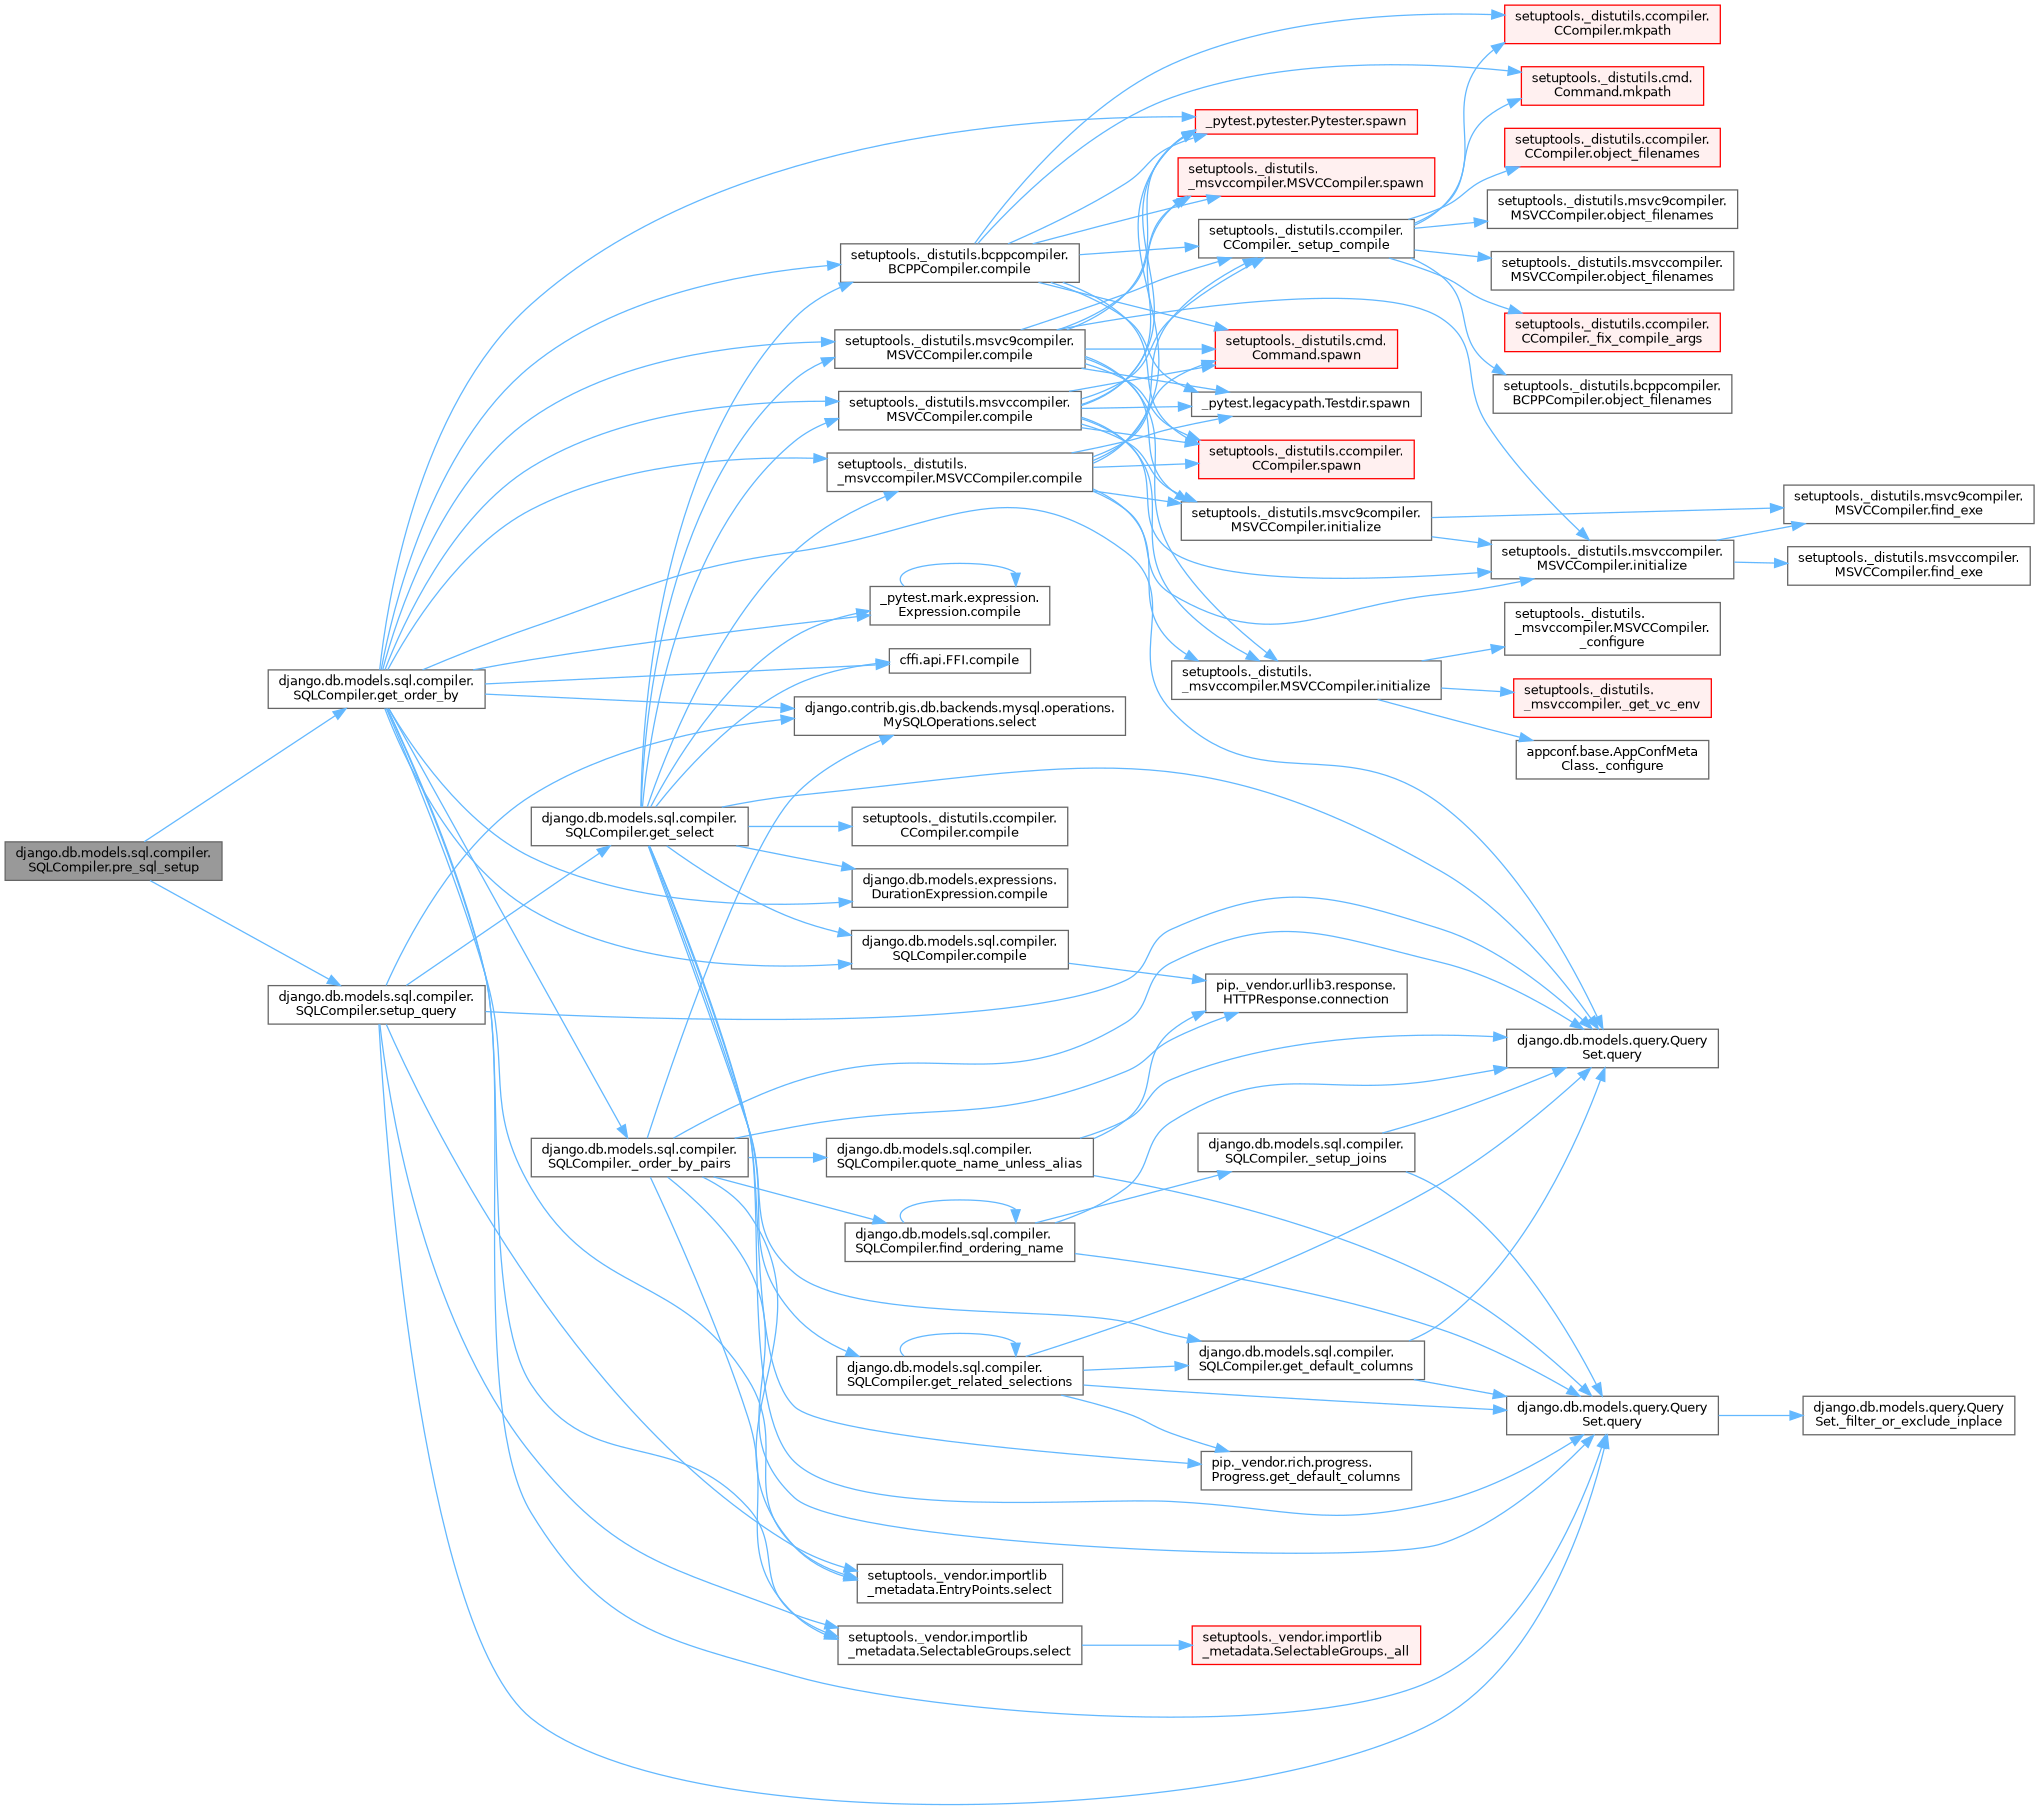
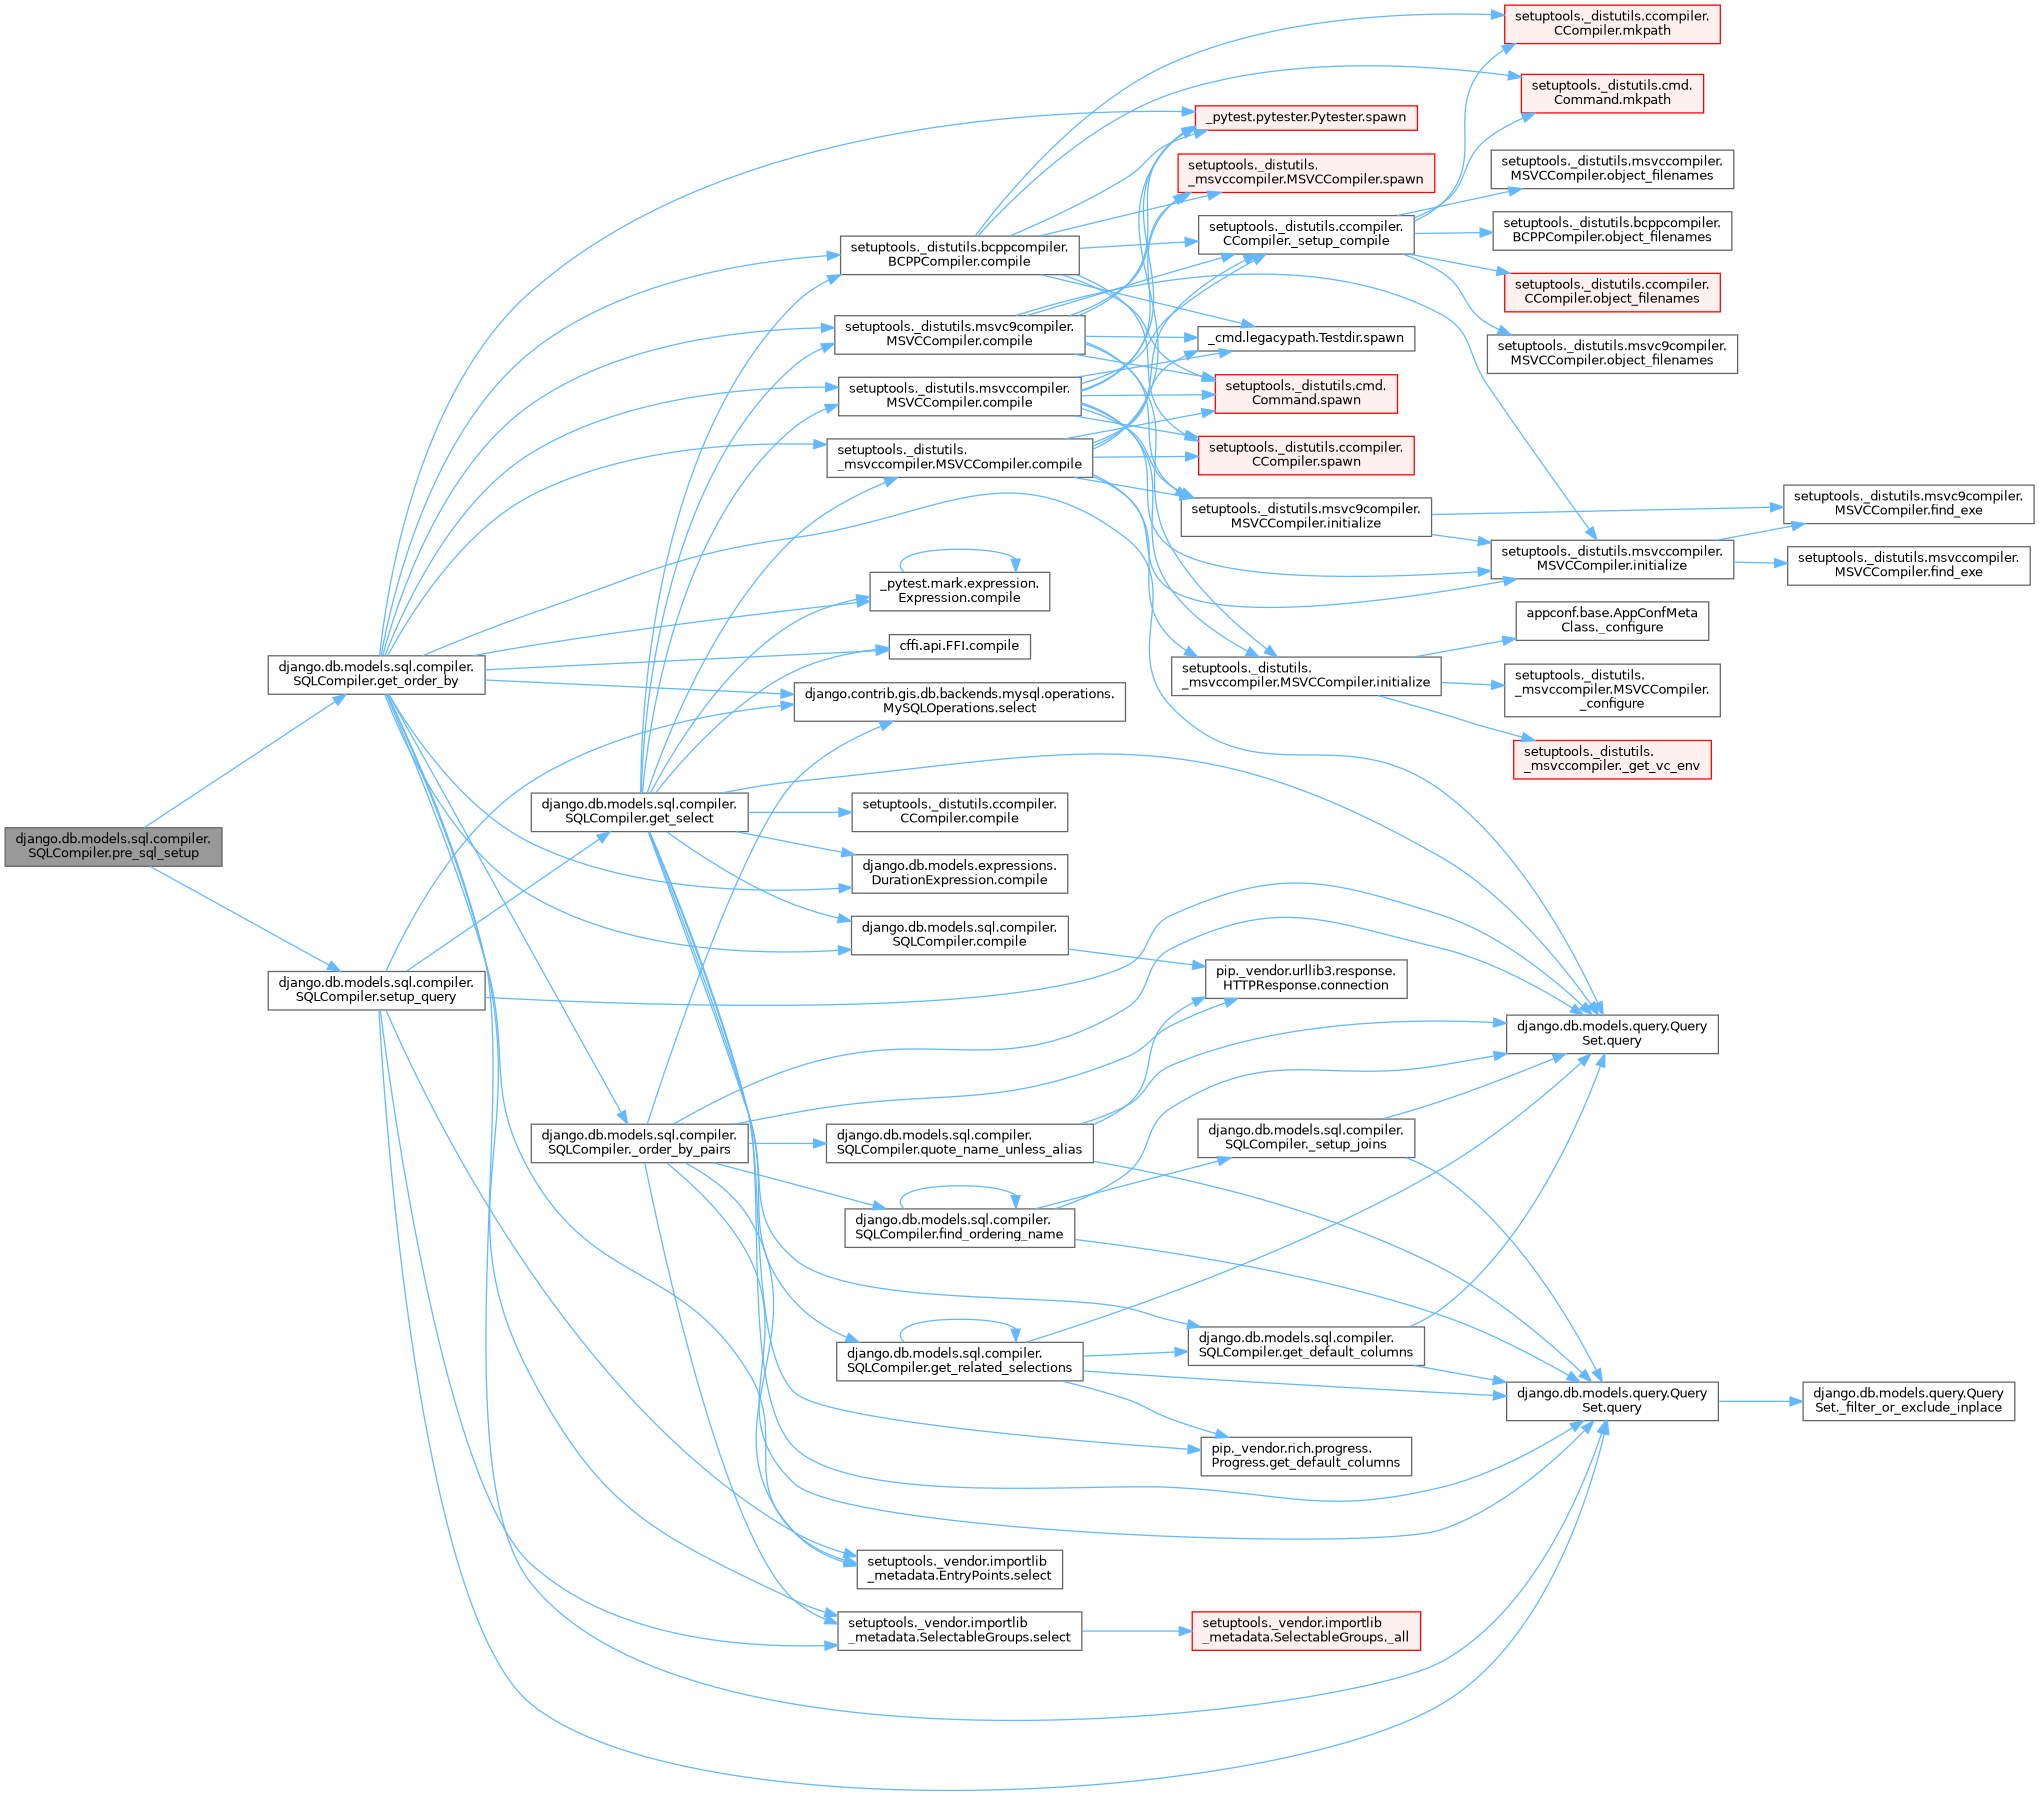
node "setuptools._distutils.ccompiler. CCompiler._fix_compile_args": removed
edge "setuptools._distutils.msvc9compiler. MSVCCompiler.compile" -> "setuptools._distutils.ccompiler. CCompiler.spawn": removed
node "_pytest.legacypath.Testdir.spawn": label "_pytest.legacypath.Testdir.spawn" -> "_cmd.legacypath.Testdir.spawn"
